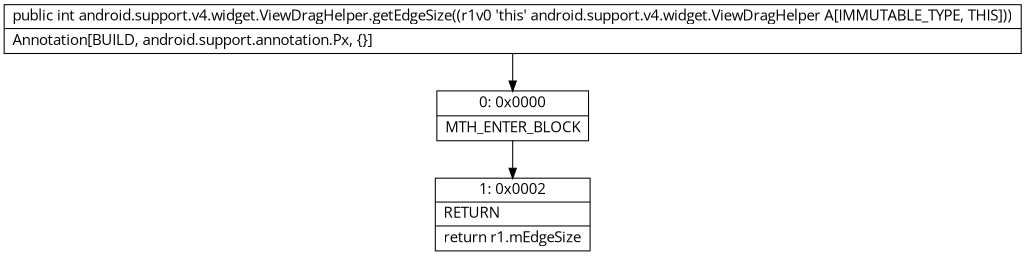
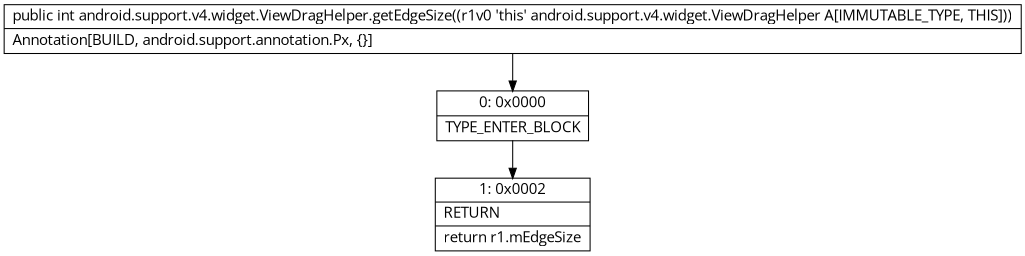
node "0: 0x0000": text "MTH_ENTER_BLOCK" -> "TYPE_ENTER_BLOCK"
